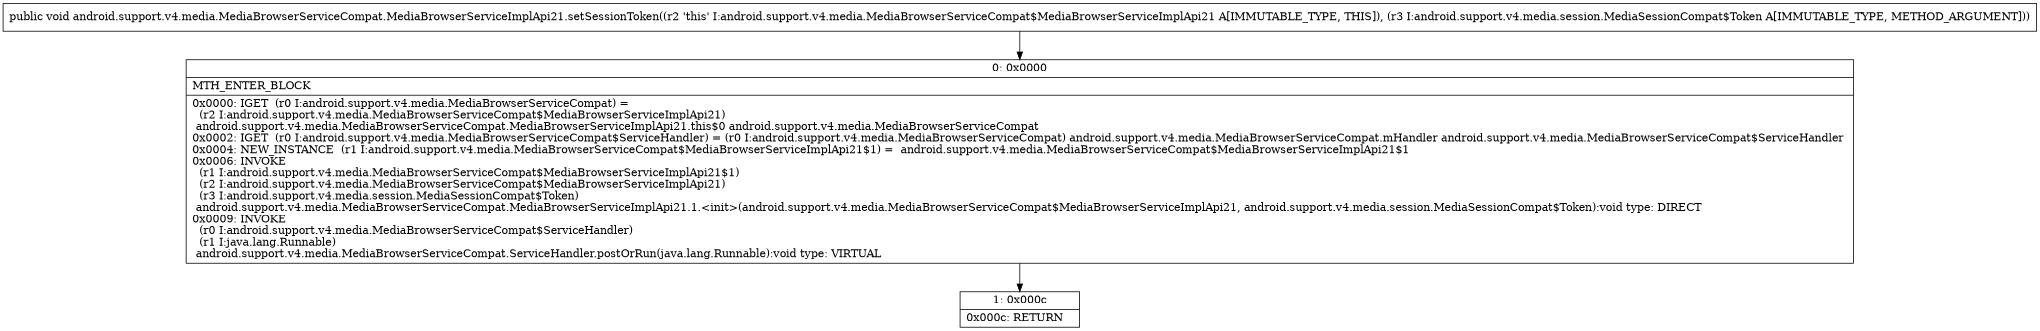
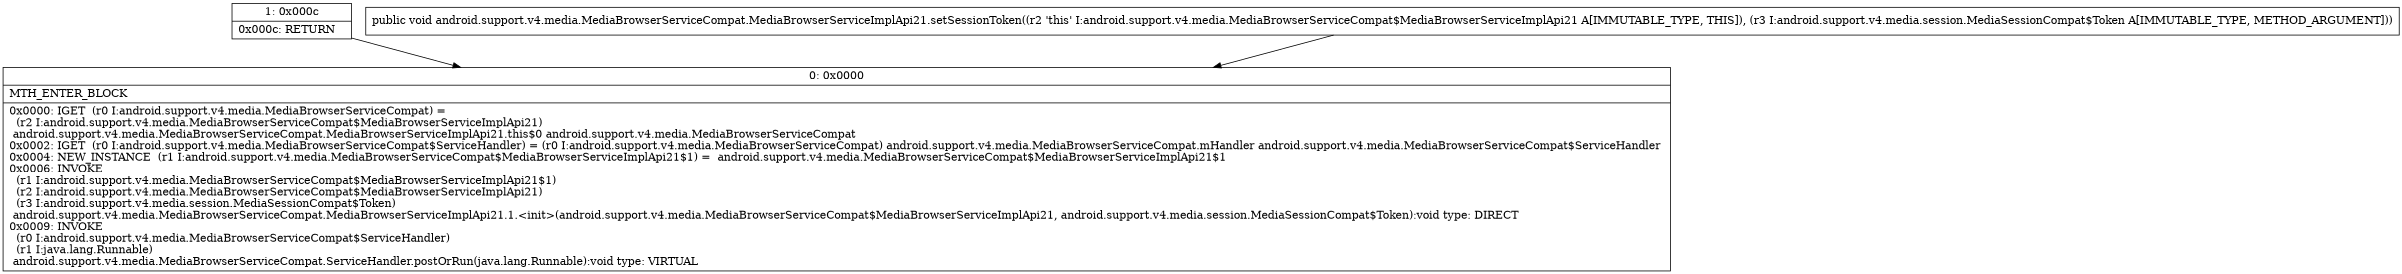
edge "0: 0x0000" -> "1: 0x000c": reversed
